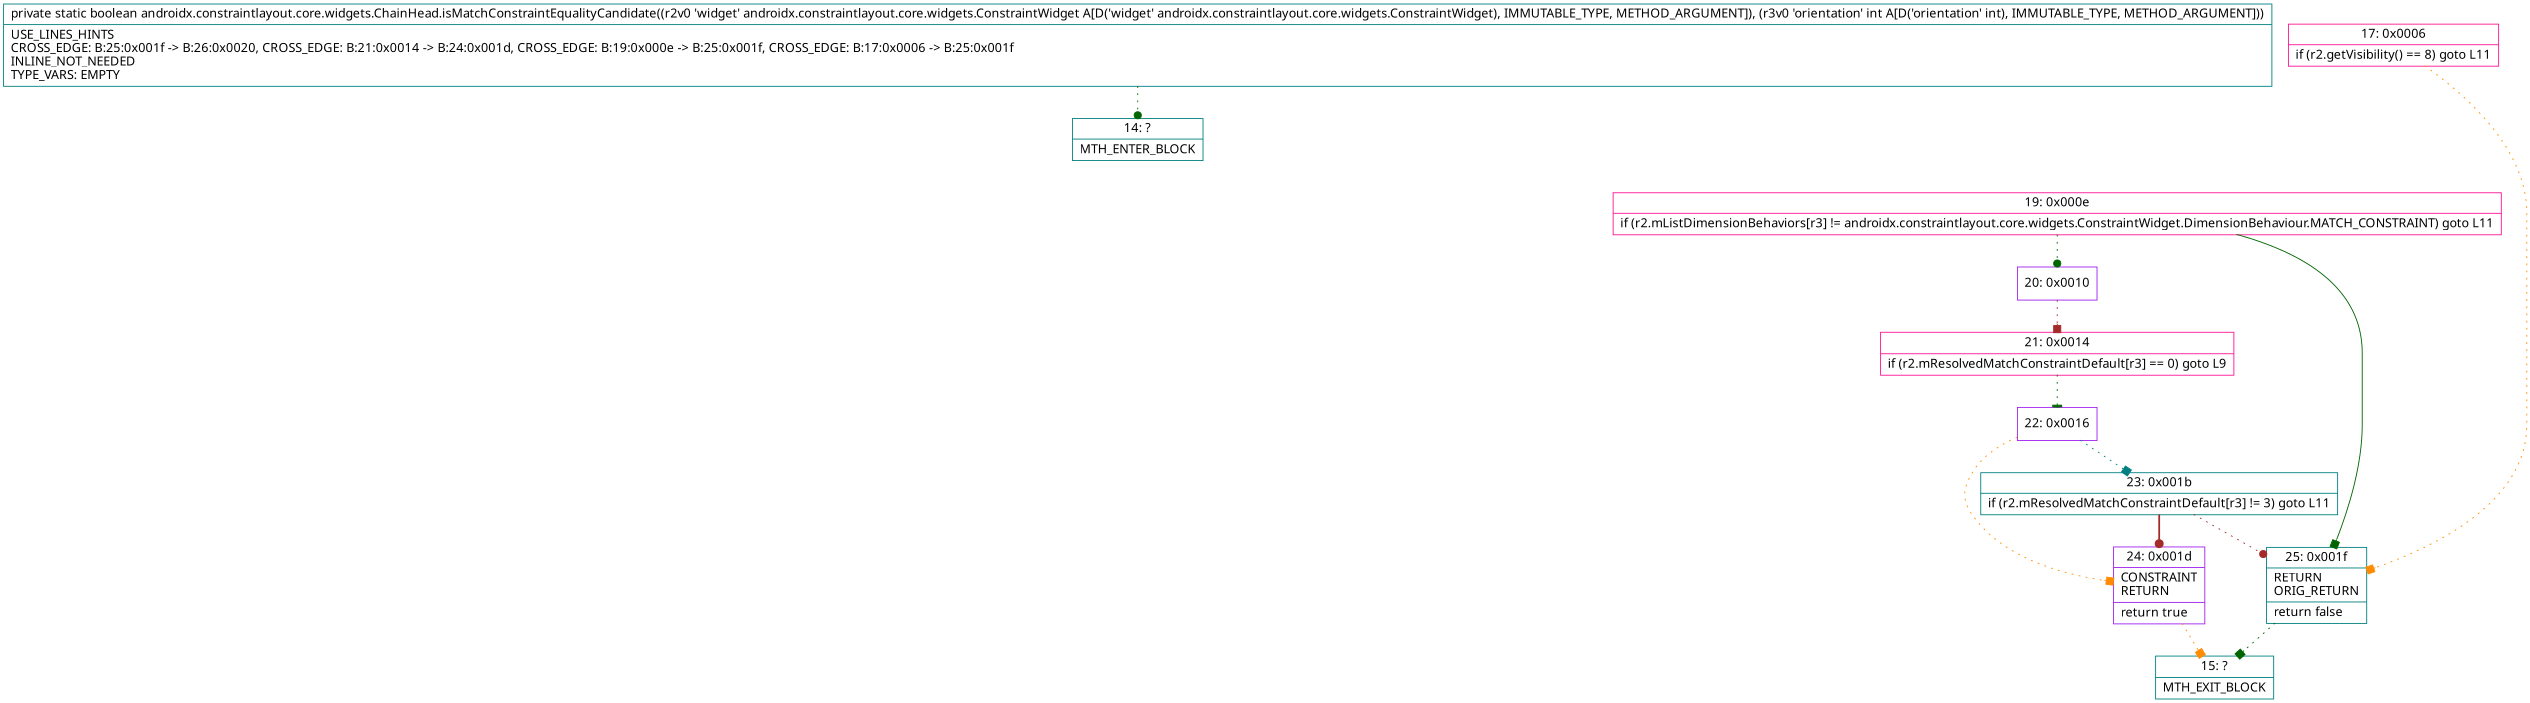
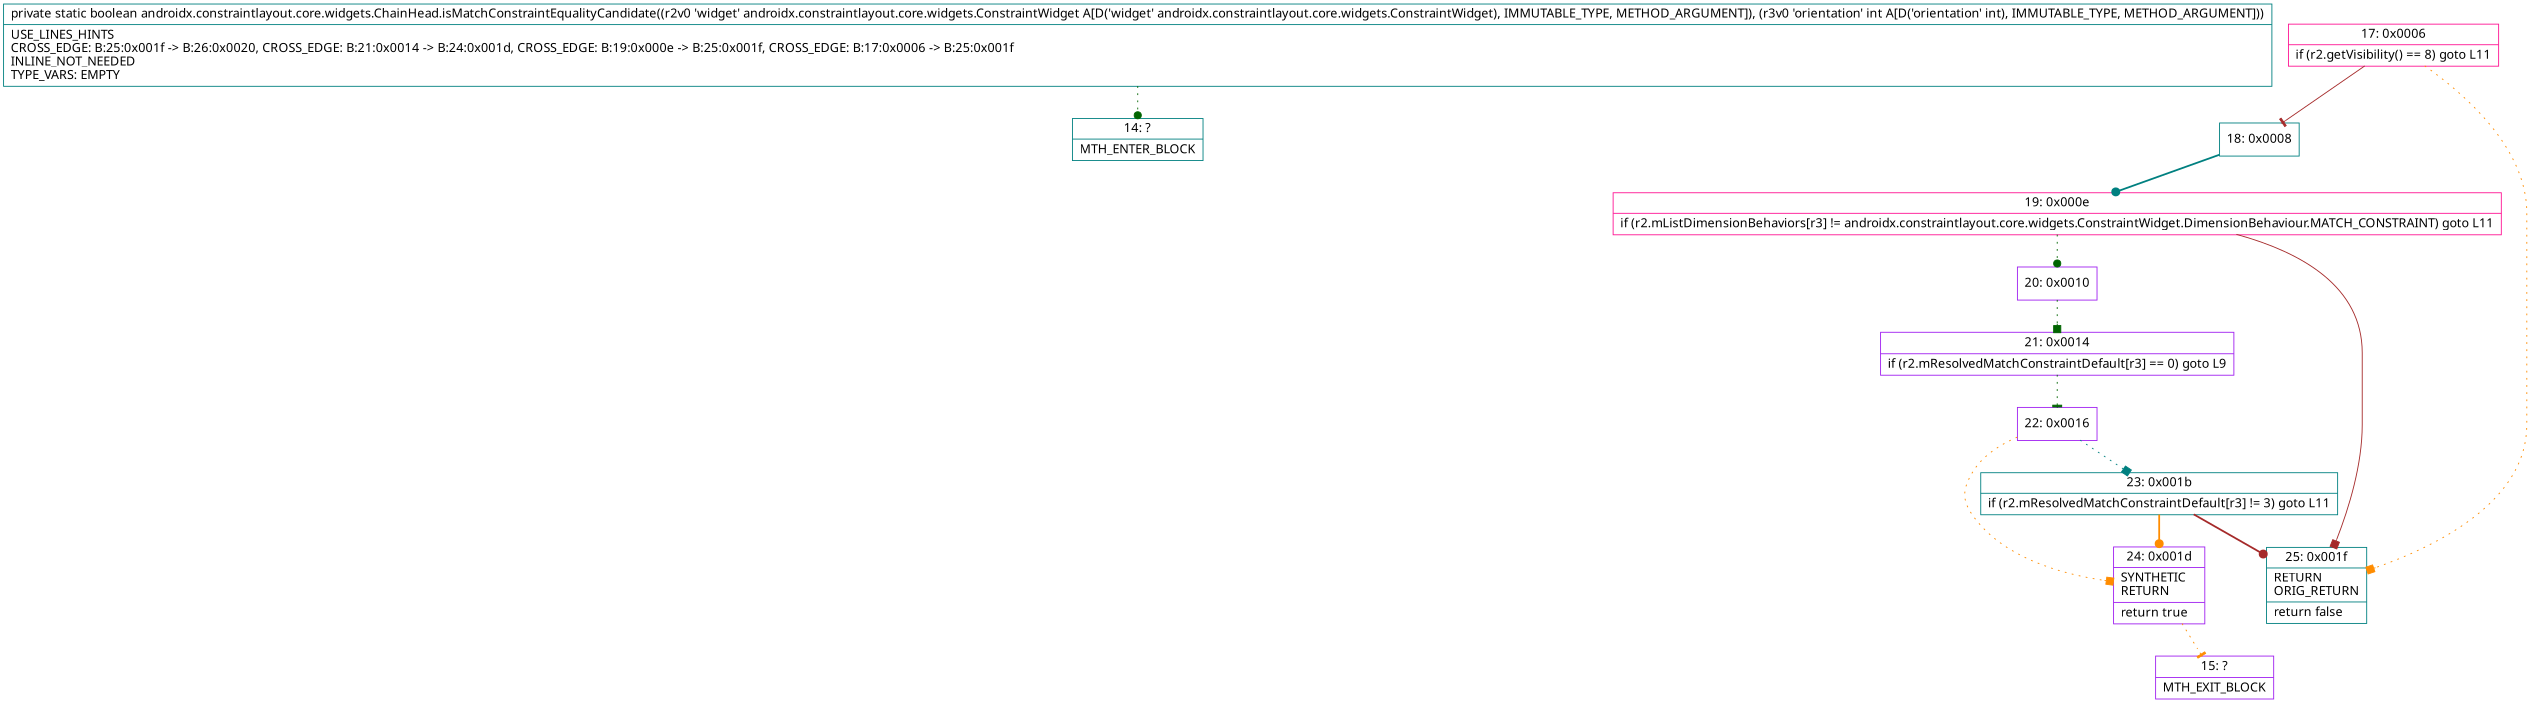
node "18: 0x0008": added
edge "20: 0x0010" -> "21: 0x0014": color brown -> darkgreen
node "21: 0x0014": color deeppink -> purple
edge "19: 0x000e" -> "25: 0x001f": color darkgreen -> brown
edge "23: 0x001b" -> "24: 0x001d": color brown -> darkorange
edge "23: 0x001b" -> "25: 0x001f": style dotted -> bold
node "24: 0x001d": text "CONSTRAINT" -> "SYNTHETIC"
edge "24: 0x001d" -> "15: ?": arrowhead box -> tee
edge "25: 0x001f" -> "15: ?": removed
node "15: ?": color teal -> purple
